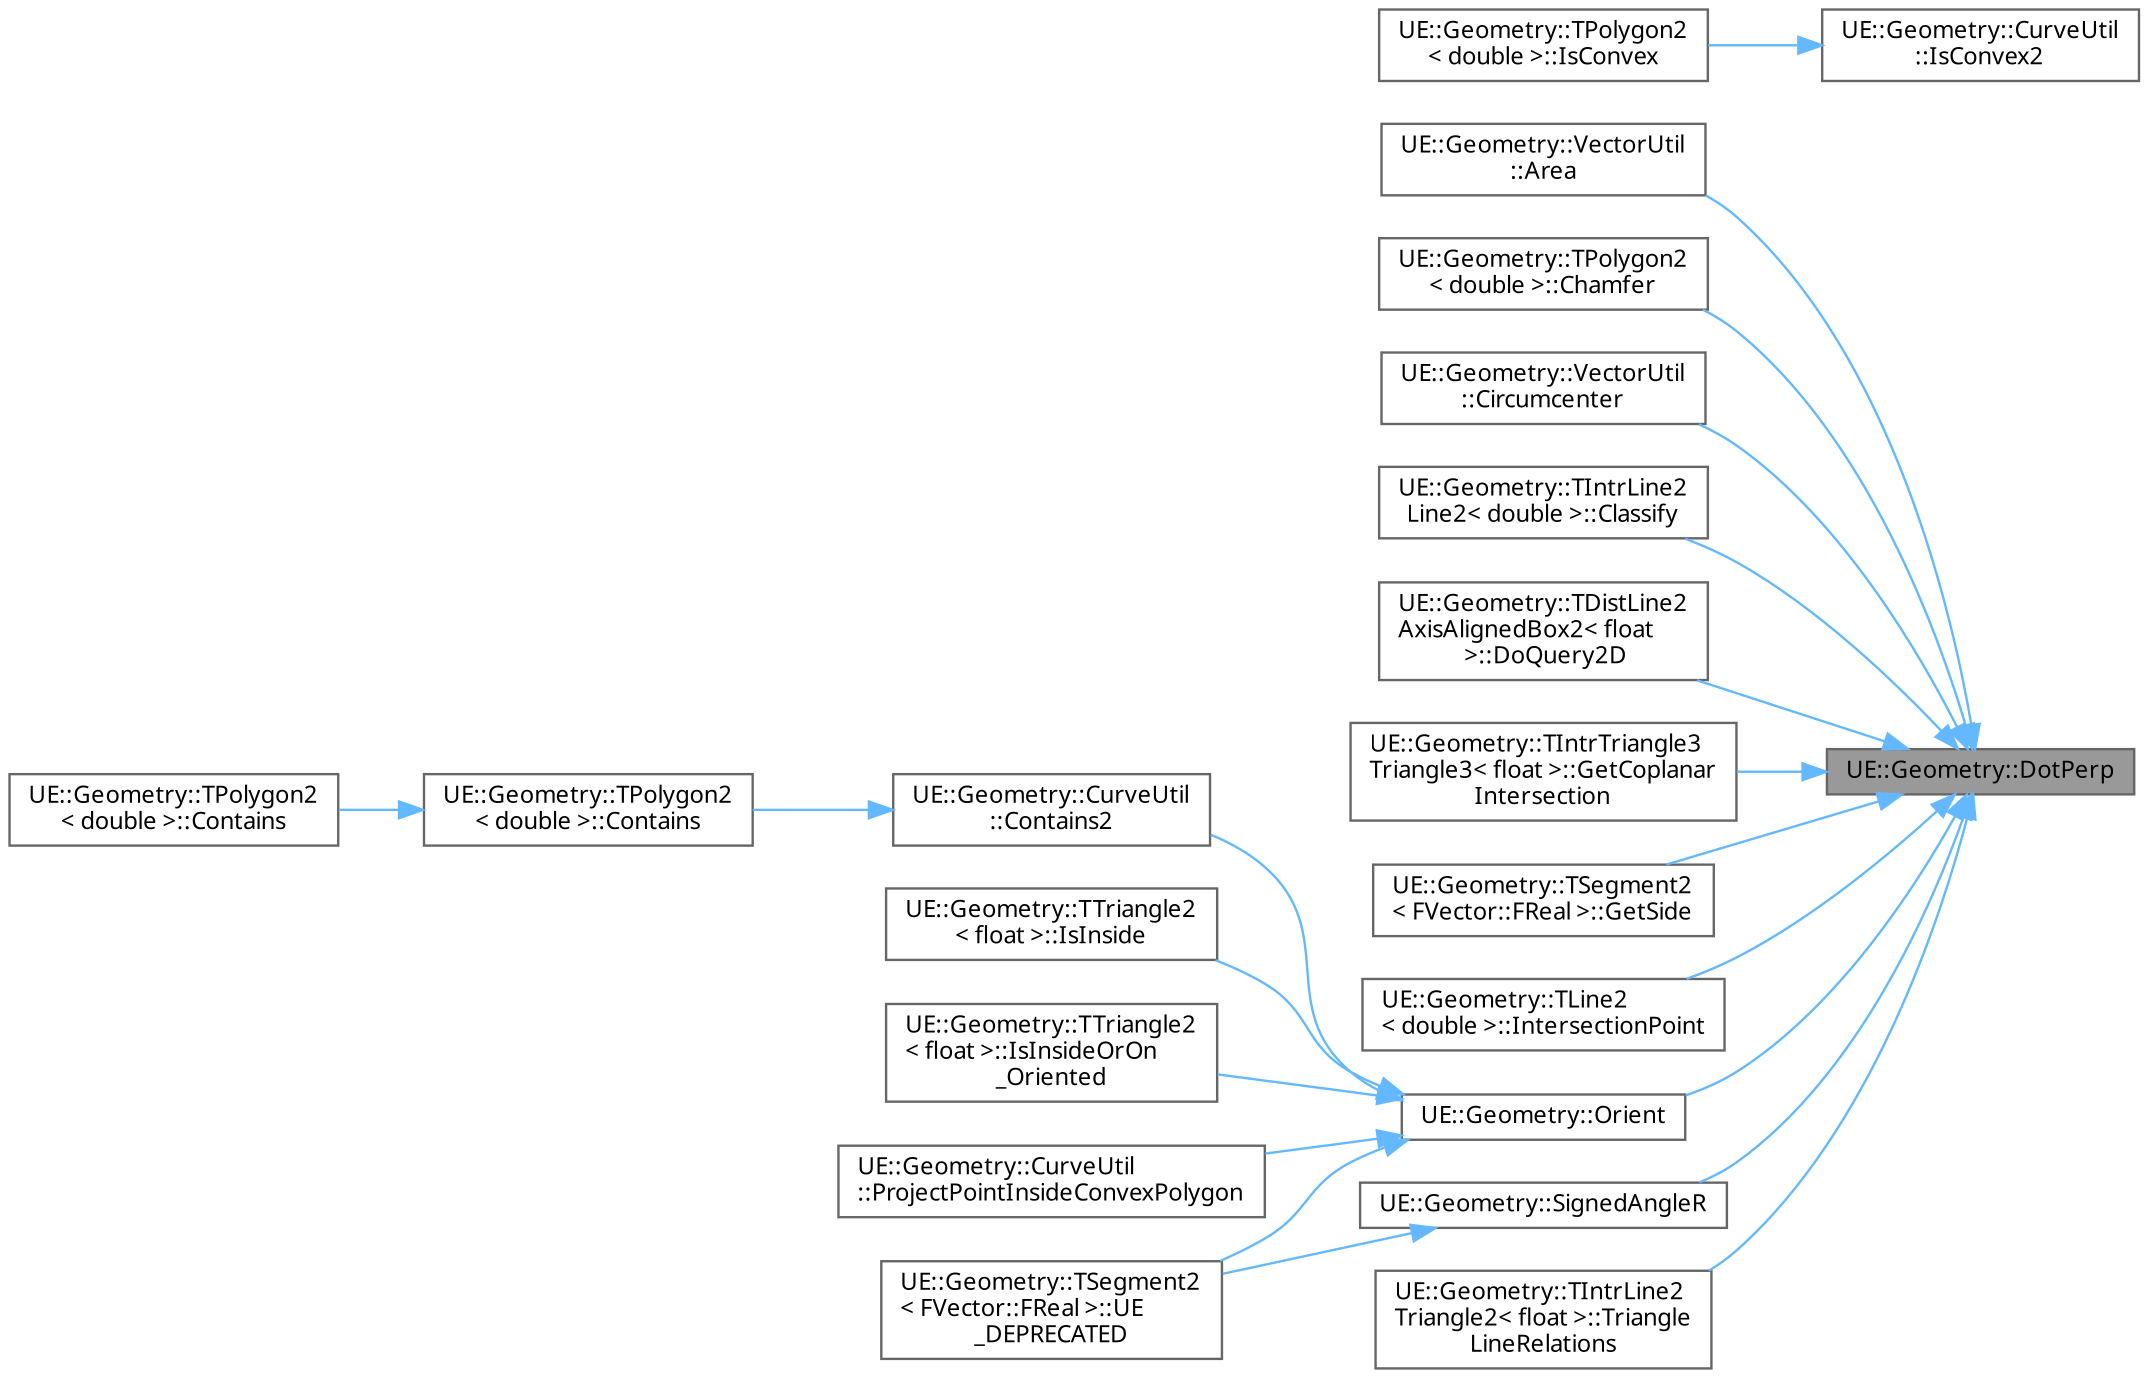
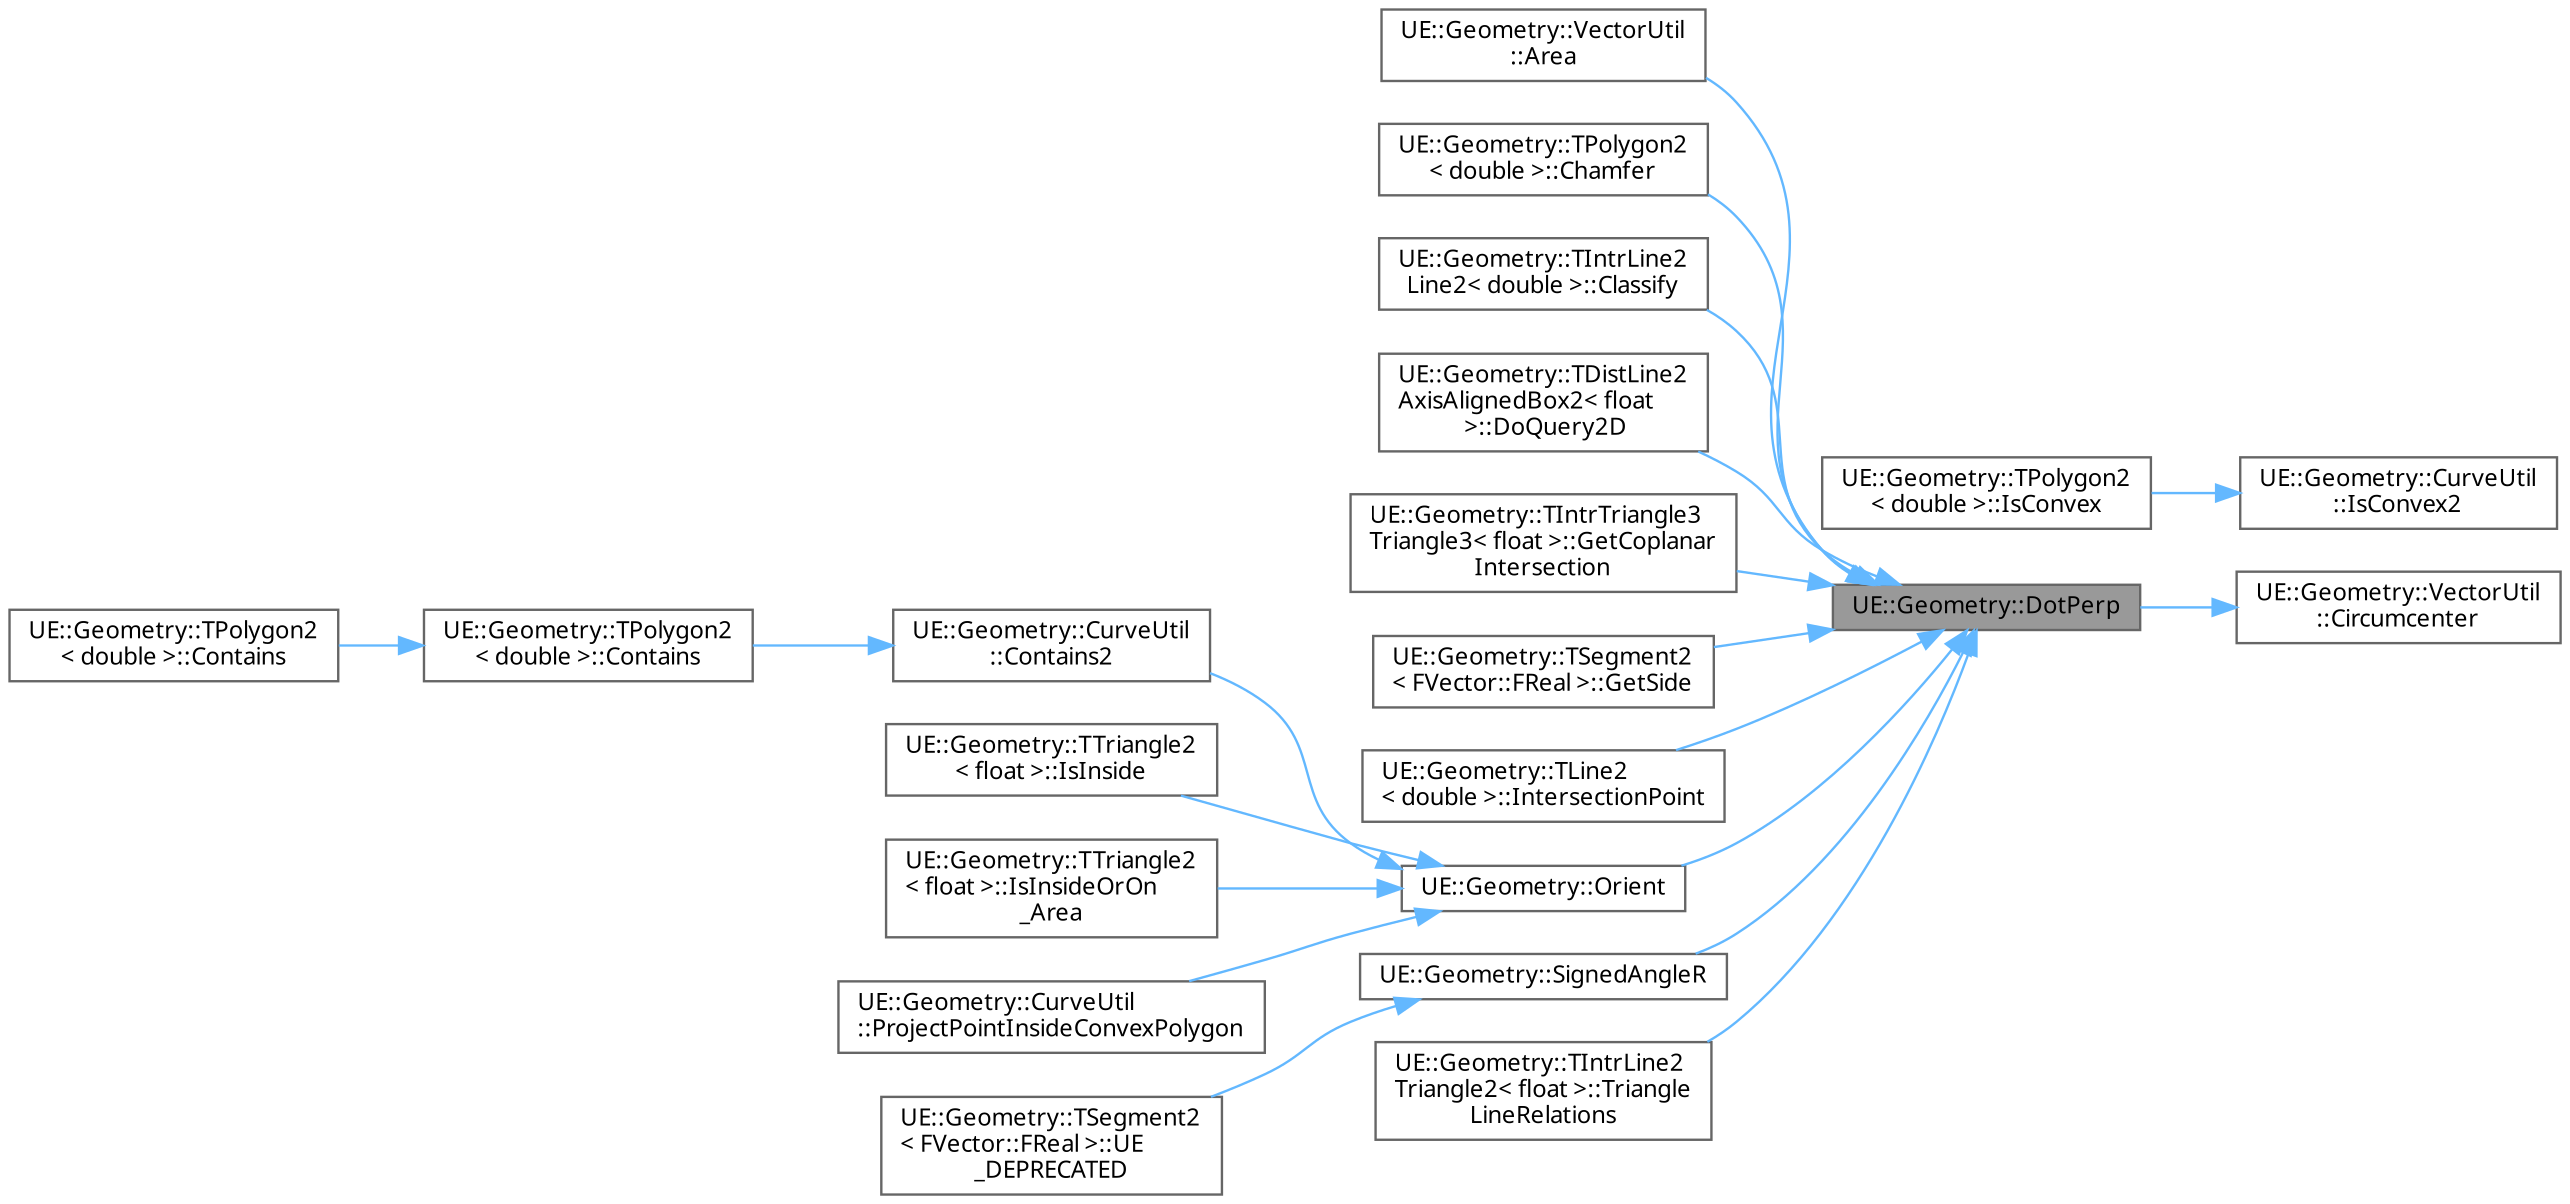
edge "UE::Geometry::VectorUtil ::Circumcenter" -> "UE::Geometry::DotPerp": reversed
node "UE::Geometry::TTriangle2 < float >::IsInsideOrOn _Oriented": label "UE::Geometry::TTriangle2 < float >::IsInsideOrOn _Oriented" -> "UE::Geometry::TTriangle2 < float >::IsInsideOrOn _Area"
edge "UE::Geometry::TSegment2 < FVector::FReal >::UE _DEPRECATED" -> "UE::Geometry::Orient": removed
